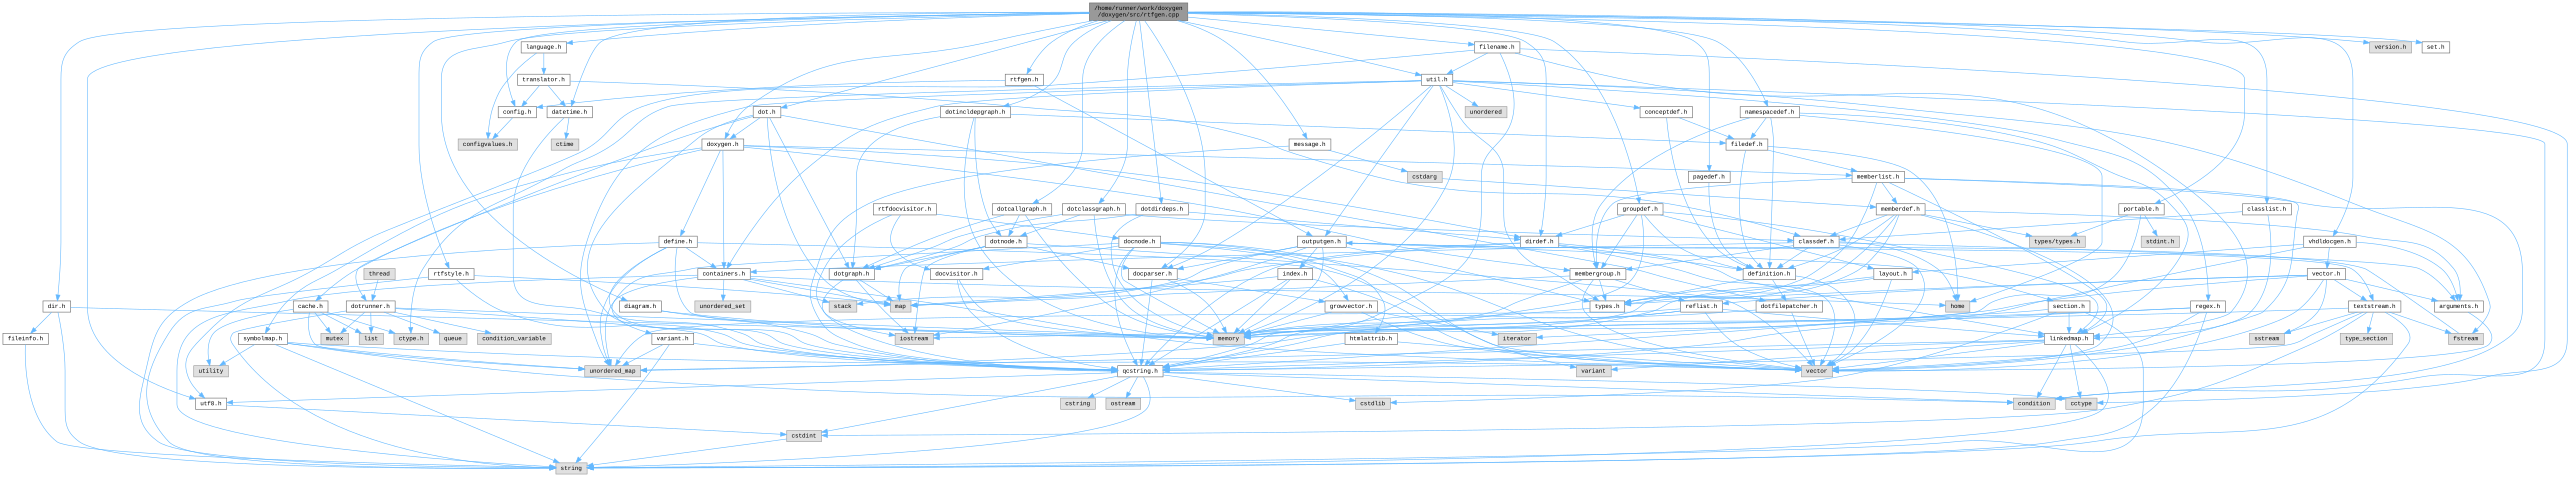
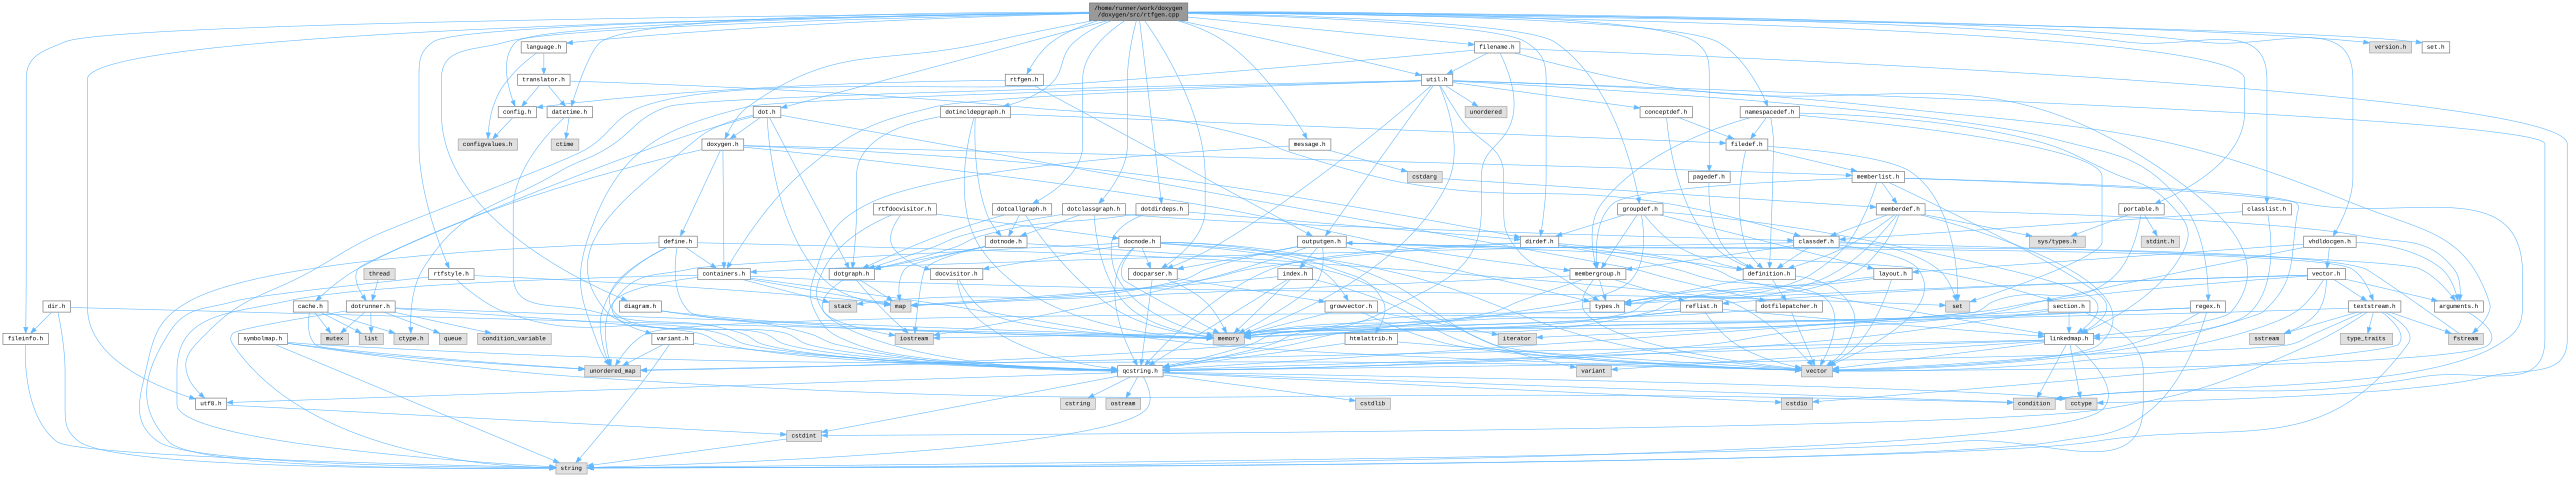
edge "/home/runner/work/doxygen /doxygen/src/rtfgen.cpp" -> "dir.h": now "/home/runner/work/doxygen /doxygen/src/rtfgen.cpp" -> "fileinfo.h"
edge "doxygen.h" -> "symbolmap.h": removed
node "types/types.h": label "types/types.h" -> "sys/types.h"
edge "dotnode.h" -> "docparser.h": now "docnode.h" -> "docparser.h"
node "unordered_set": removed
node "home": label "home" -> "set"
node "type_section": label "type_section" -> "type_traits"
node "utility": removed
edge "section.h" -> "cstdlib": now "section.h" -> "qcstring.h"
node "cstdio": added
